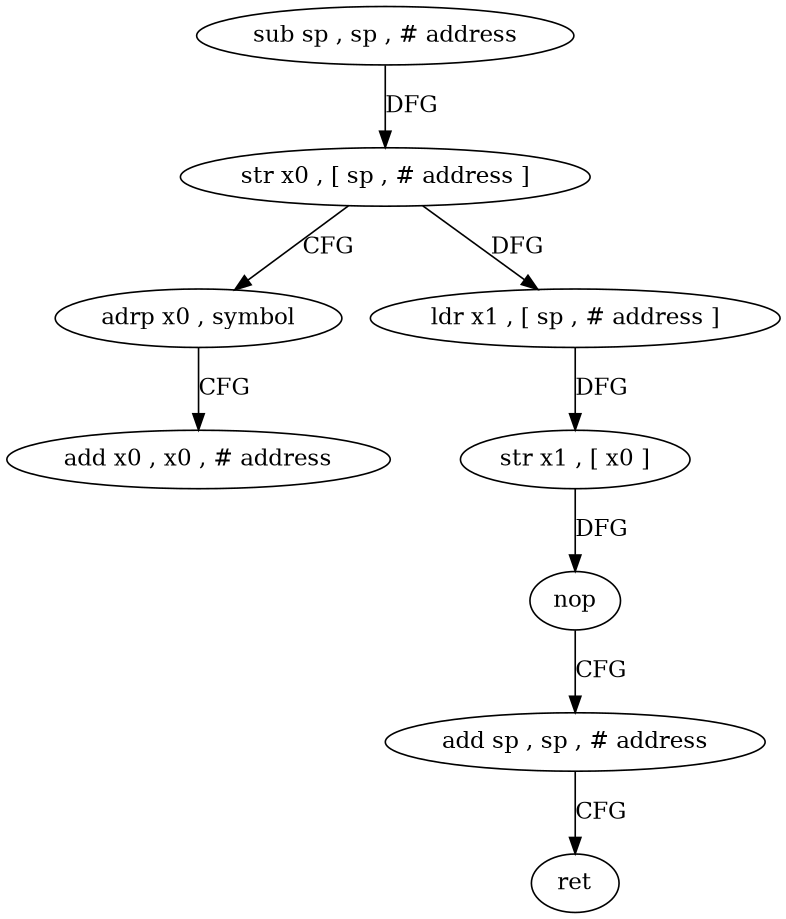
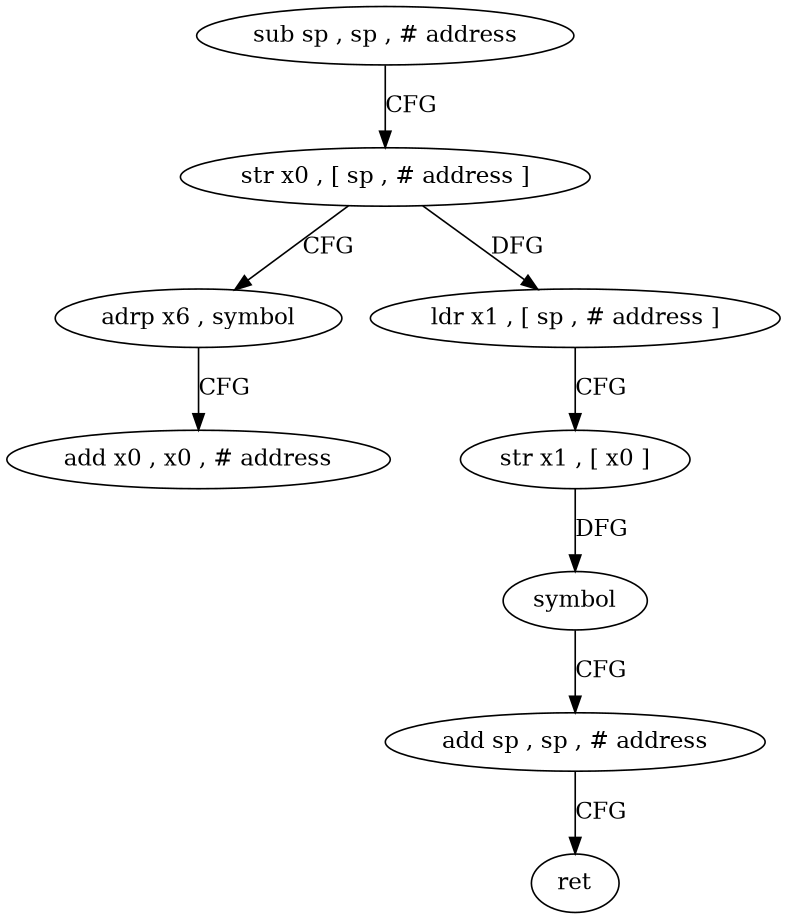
edge "sub sp , sp , # address" -> "str x0 , [ sp , # address ]": label "DFG" -> "CFG"
node "adrp x0 , symbol": label "adrp x0 , symbol" -> "adrp x6 , symbol"
edge "ldr x1 , [ sp , # address ]" -> "str x1 , [ x0 ]": label "DFG" -> "CFG"
node "nop": label "nop" -> "symbol"
